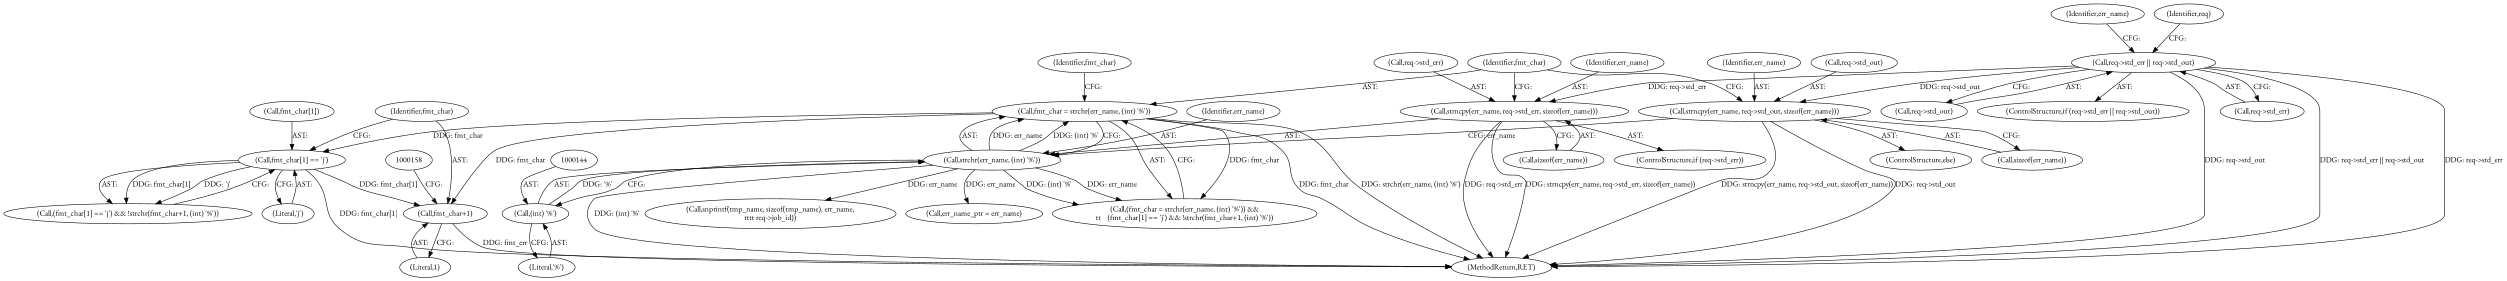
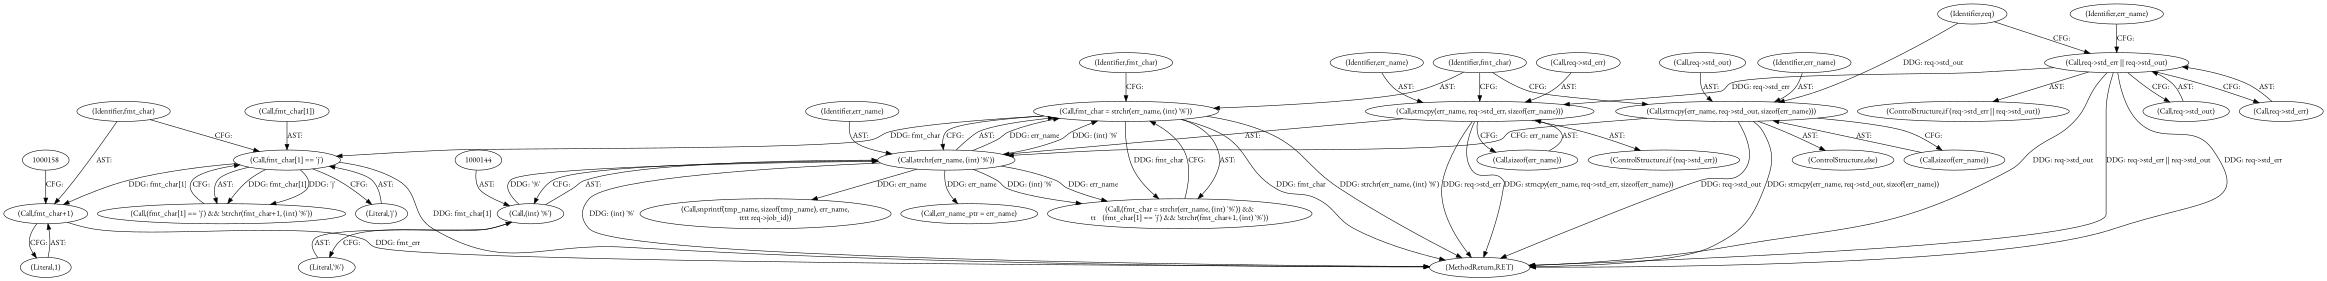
edge "(Call,req->std_err || req->std_out)" -> "(Call,strncpy(err_name, req->std_out, sizeof(err_name)))": now "(Identifier,req)" -> "(Call,strncpy(err_name, req->std_out, sizeof(err_name)))"
edge "(Call,fmt_char = strchr(err_name, (int) '%'))" -> "(Call,fmt_char+1)": removed, label "DDG: fmt_char"
